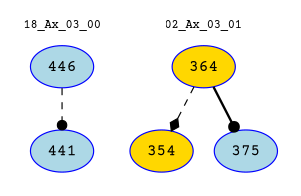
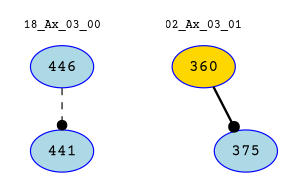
node "364": label "364" -> "360"
node "354": removed
